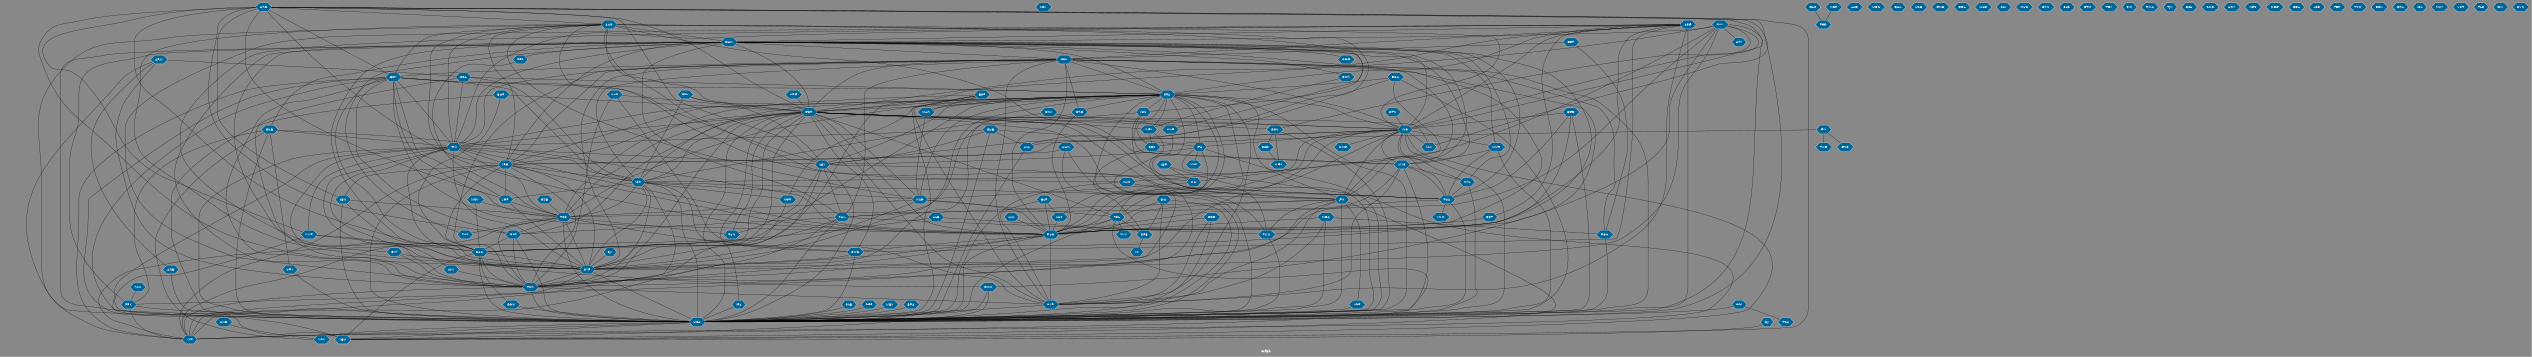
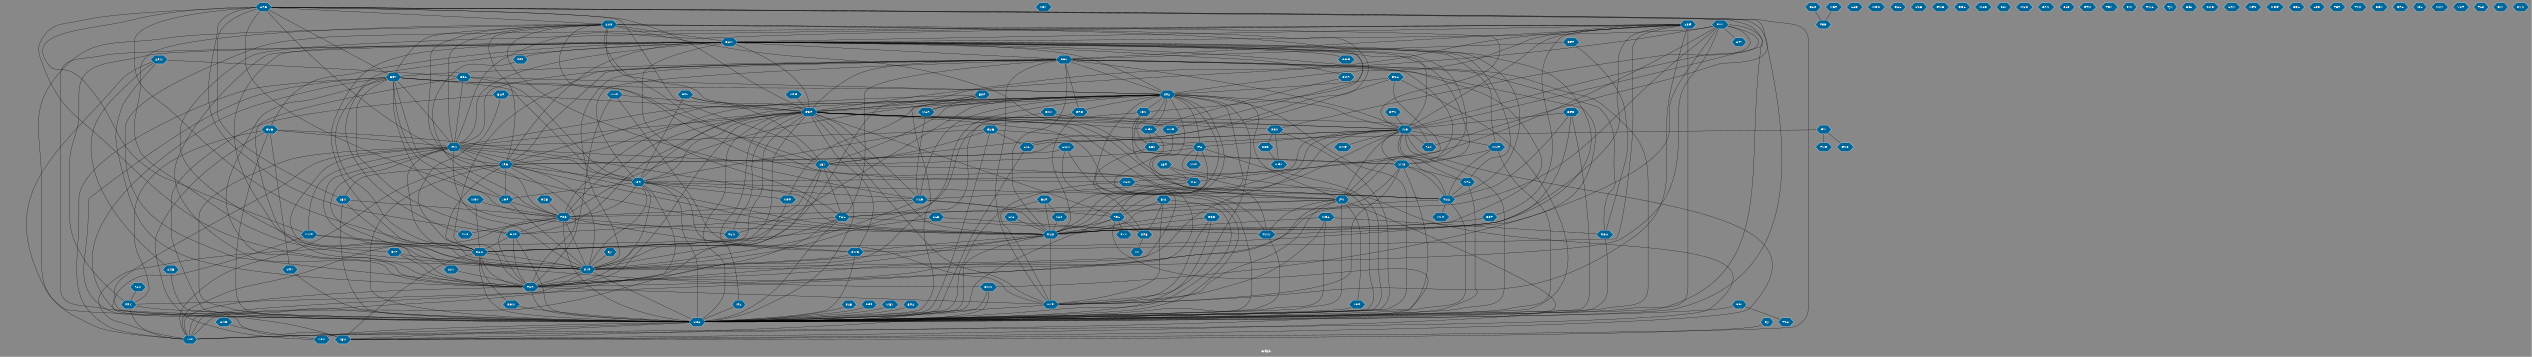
edge "ESP" -- "UKR": removed
